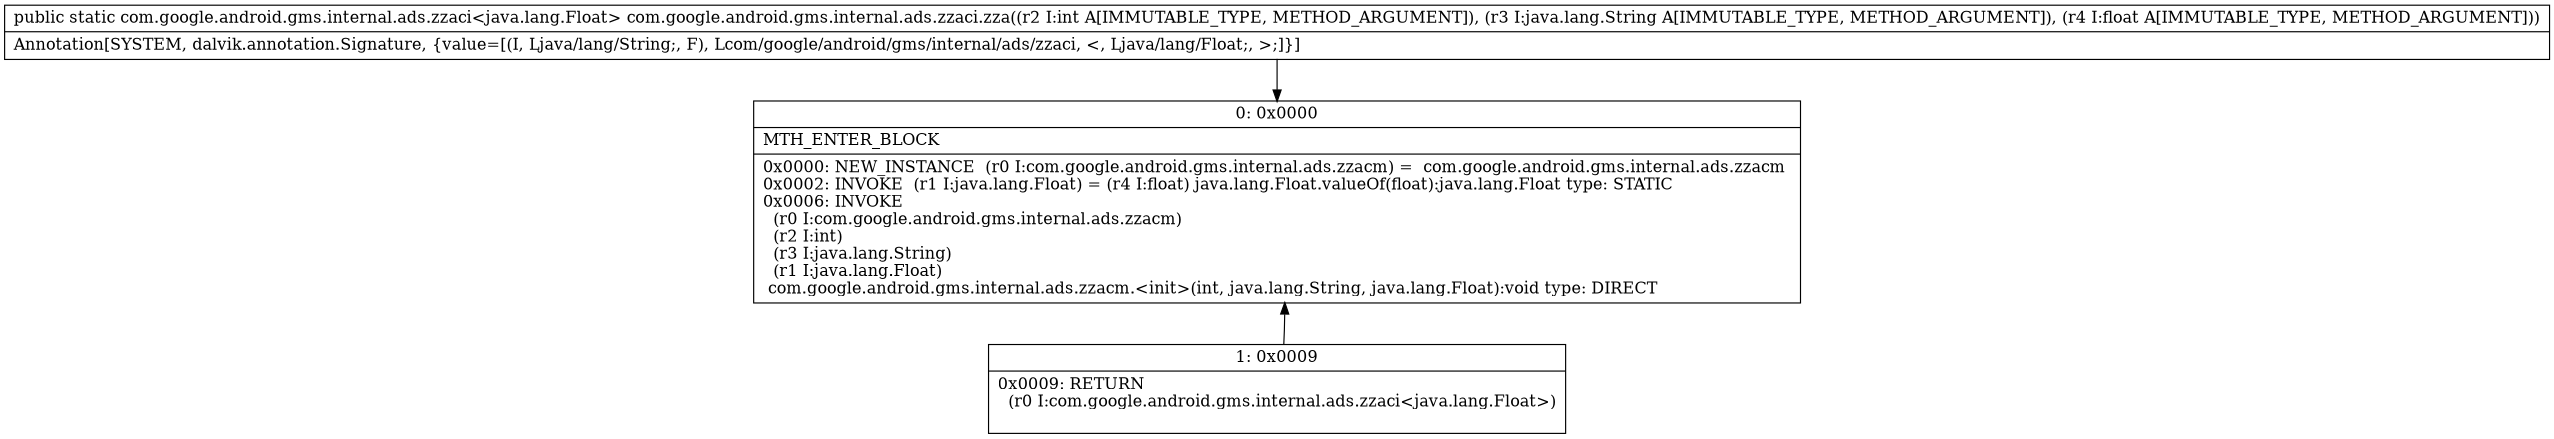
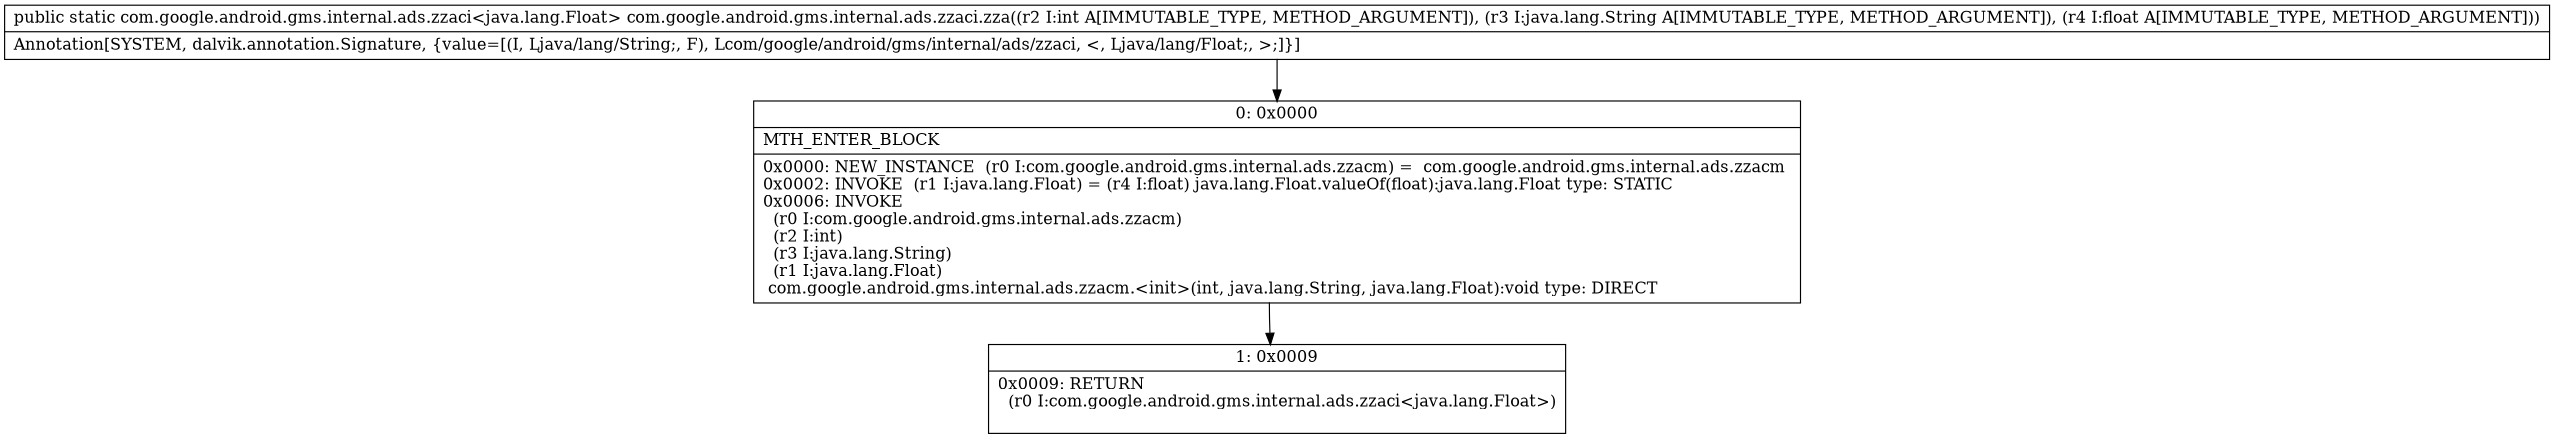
edge "1: 0x0009" -> "0: 0x0000": reversed
